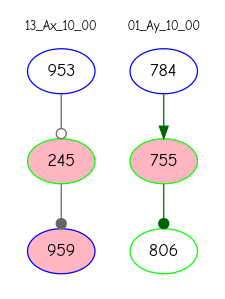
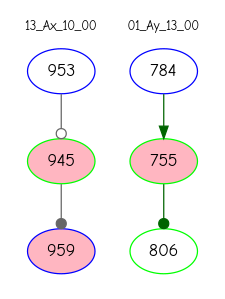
cluster "01_Ay_10_00": label "01_Ay_10_00" -> "01_Ay_13_00"
node "245": label "245" -> "945"
